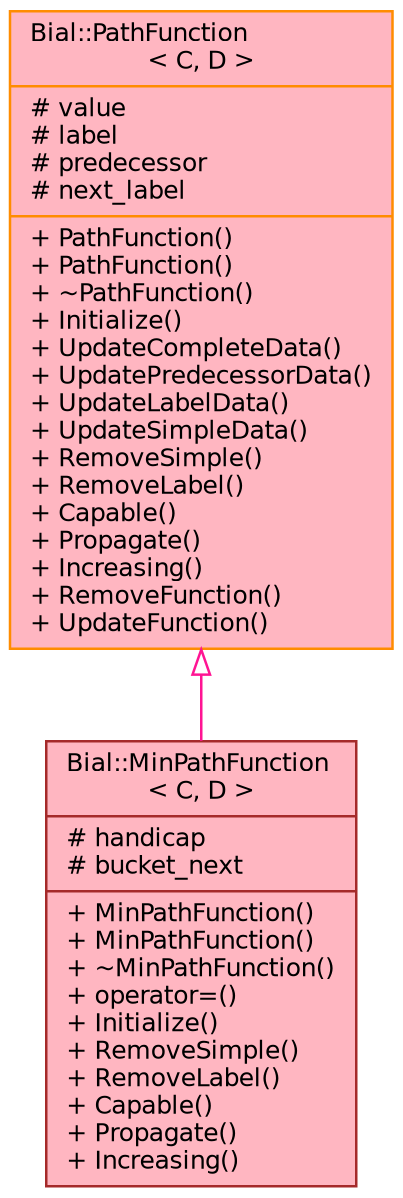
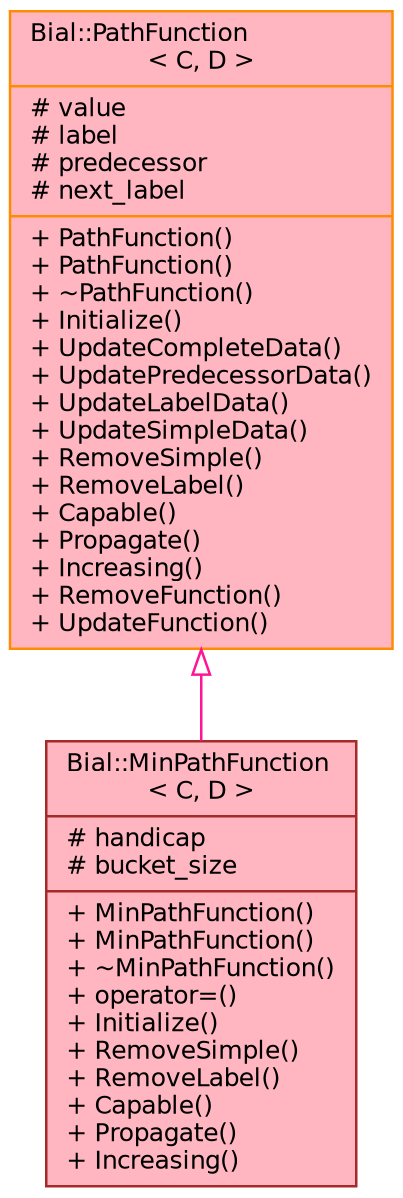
node "Bial::MinPathFunction": text "# bucket_next" -> "# bucket_size"
